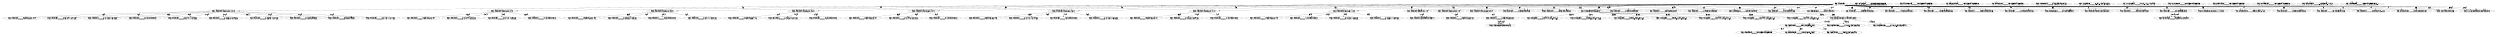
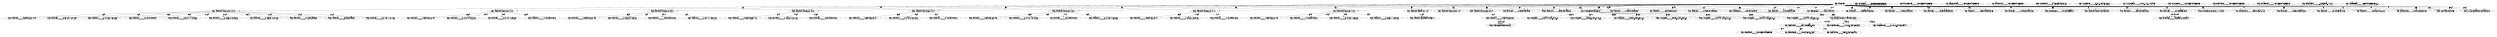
node "https://illinois.edu+++++widget/blog/6051/311": removed
